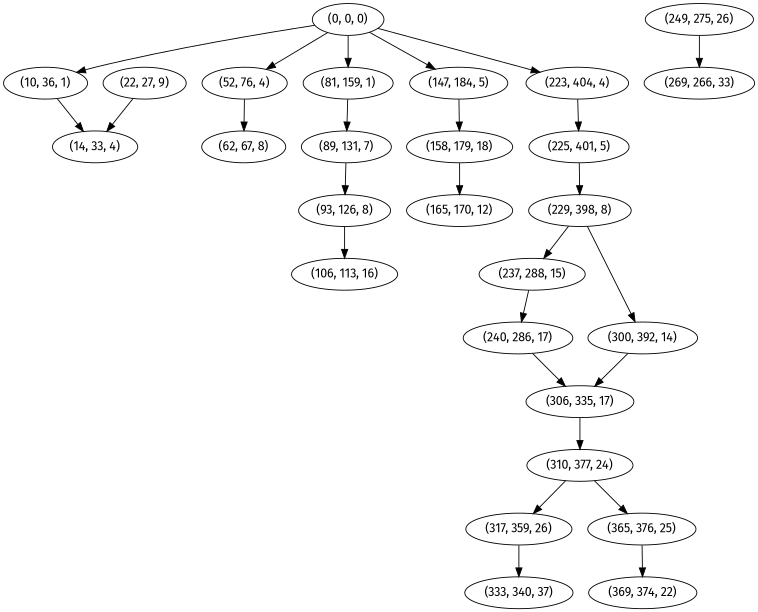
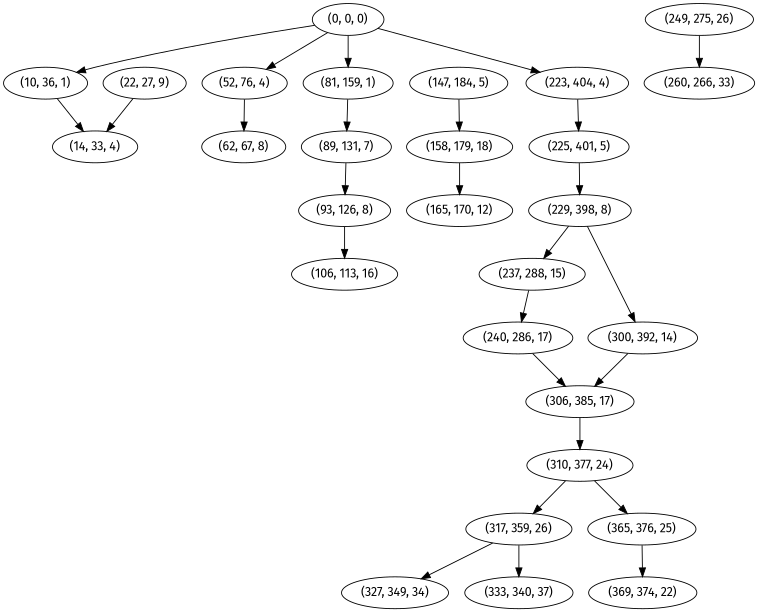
edge "(0, 0, 0)" -> "(147, 184, 5)": removed
node "(269, 266, 33)": label "(269, 266, 33)" -> "(260, 266, 33)"
node "(306, 335, 17)": label "(306, 335, 17)" -> "(306, 385, 17)"
node "(327, 349, 34)": added
